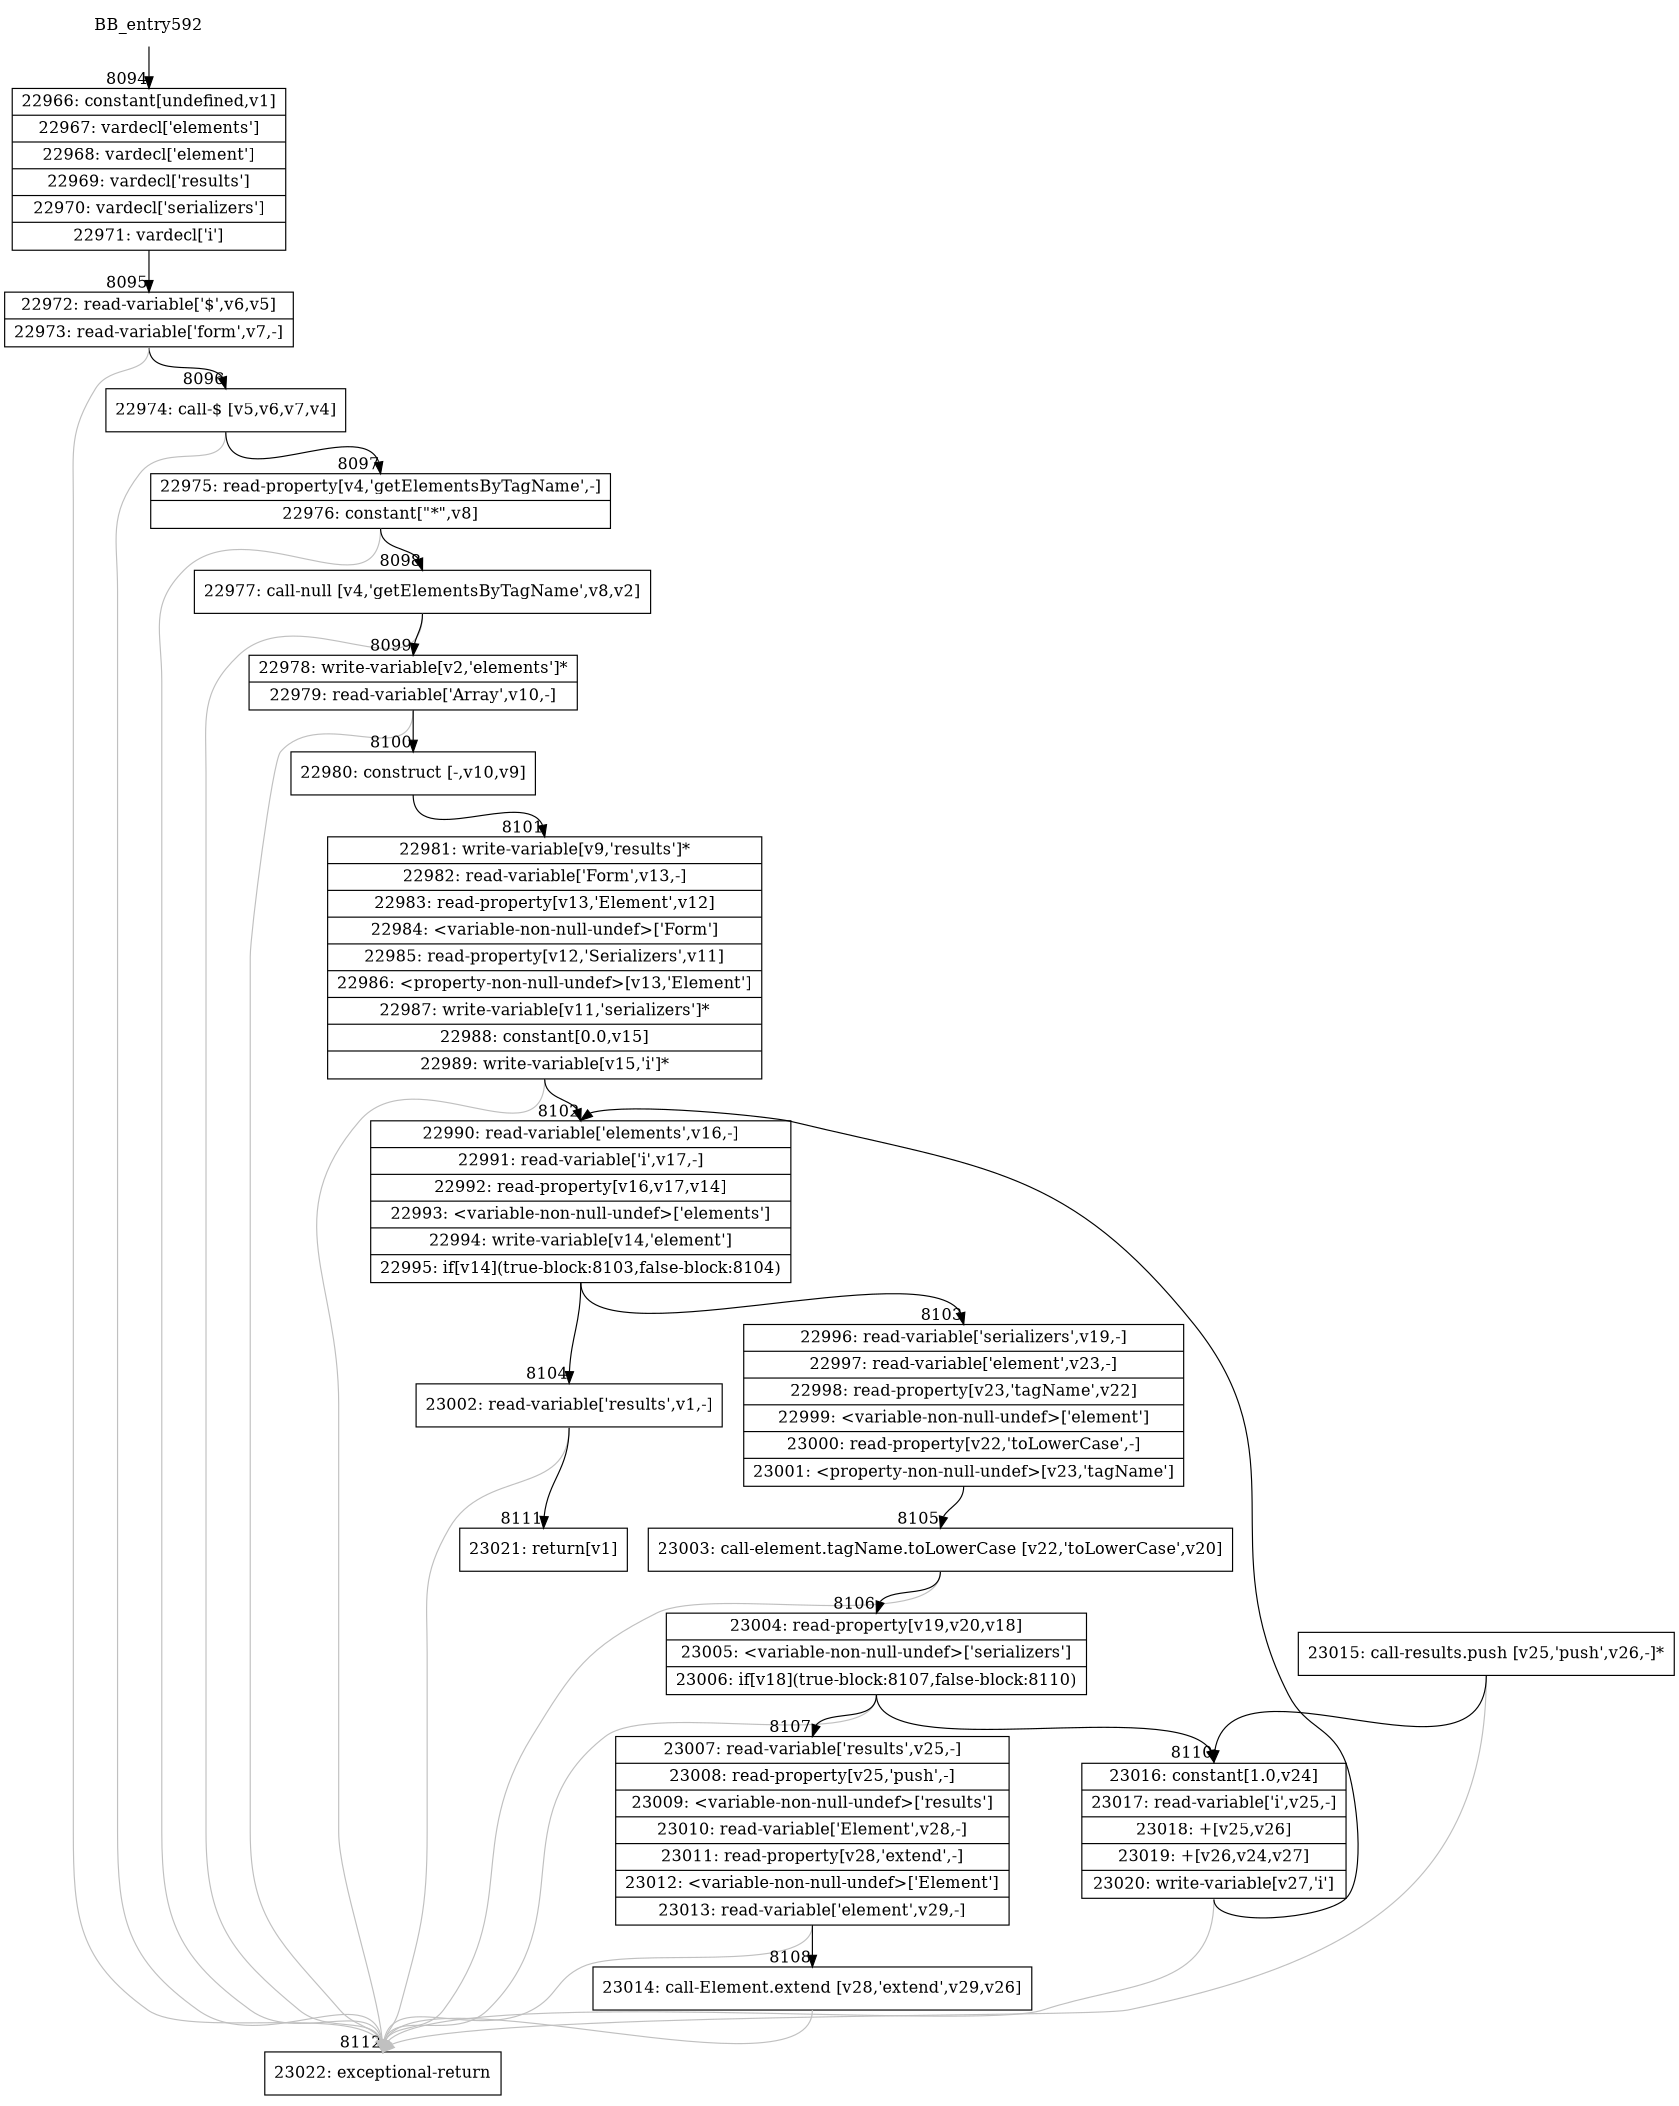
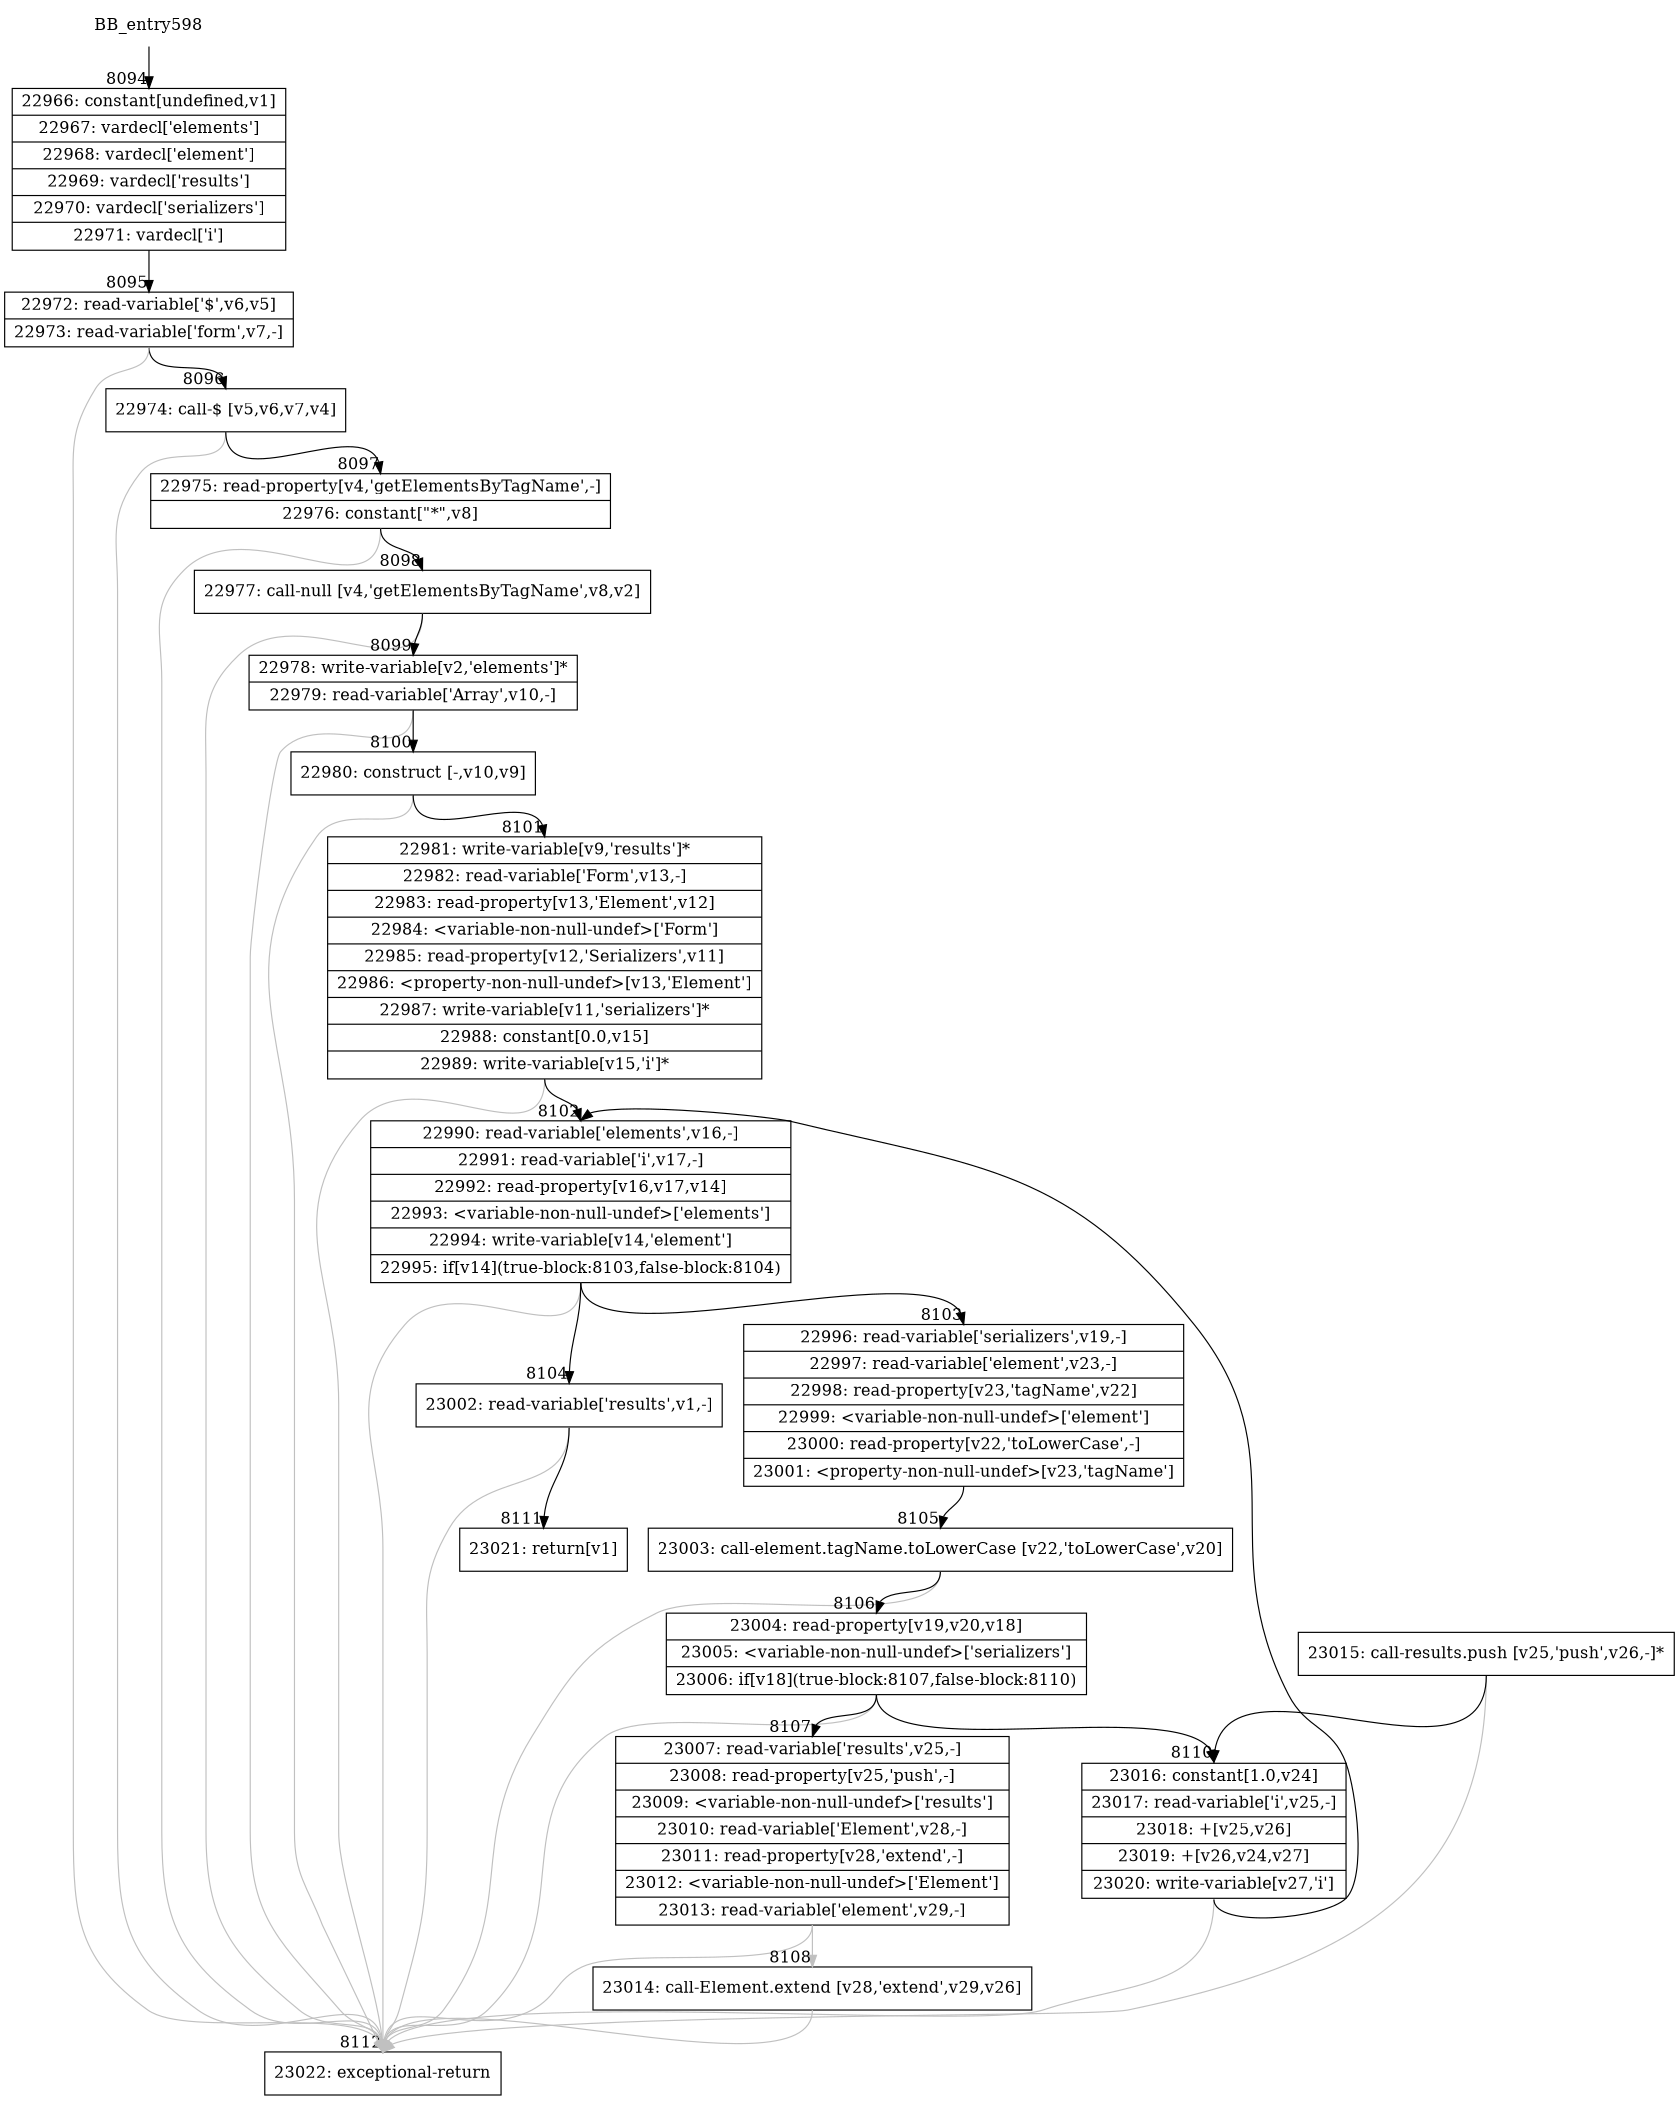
node "BB_entry592": label "BB_entry592" -> "BB_entry598"
edge "22980: construct [-,v10,v9]" -> "23022: exceptional-return": added
edge "22990: read-variable['elements',v16,-]" -> "23022: exceptional-return": added
edge "23007: read-variable['results',v25,-]" -> "23014: call-Element.extend [v28,'extend',v29,v26]": color black -> gray
